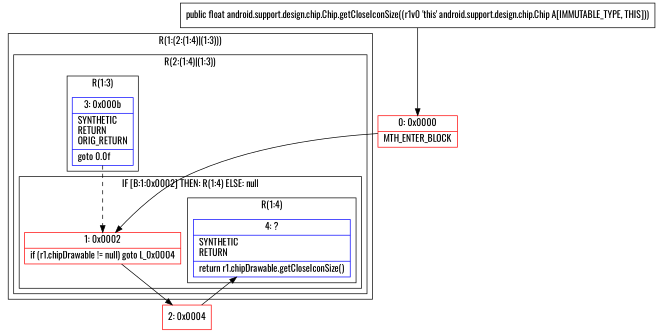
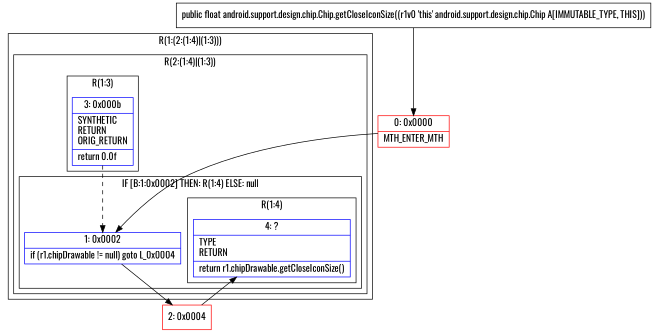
node "0: 0x0000": text "MTH_ENTER_BLOCK" -> "MTH_ENTER_MTH"
node "3: 0x000b": text "goto 0.0f" -> "return 0.0f"
node "4: ?": text "SYNTHETIC" -> "TYPE"
node "1: 0x0002": color red -> blue
